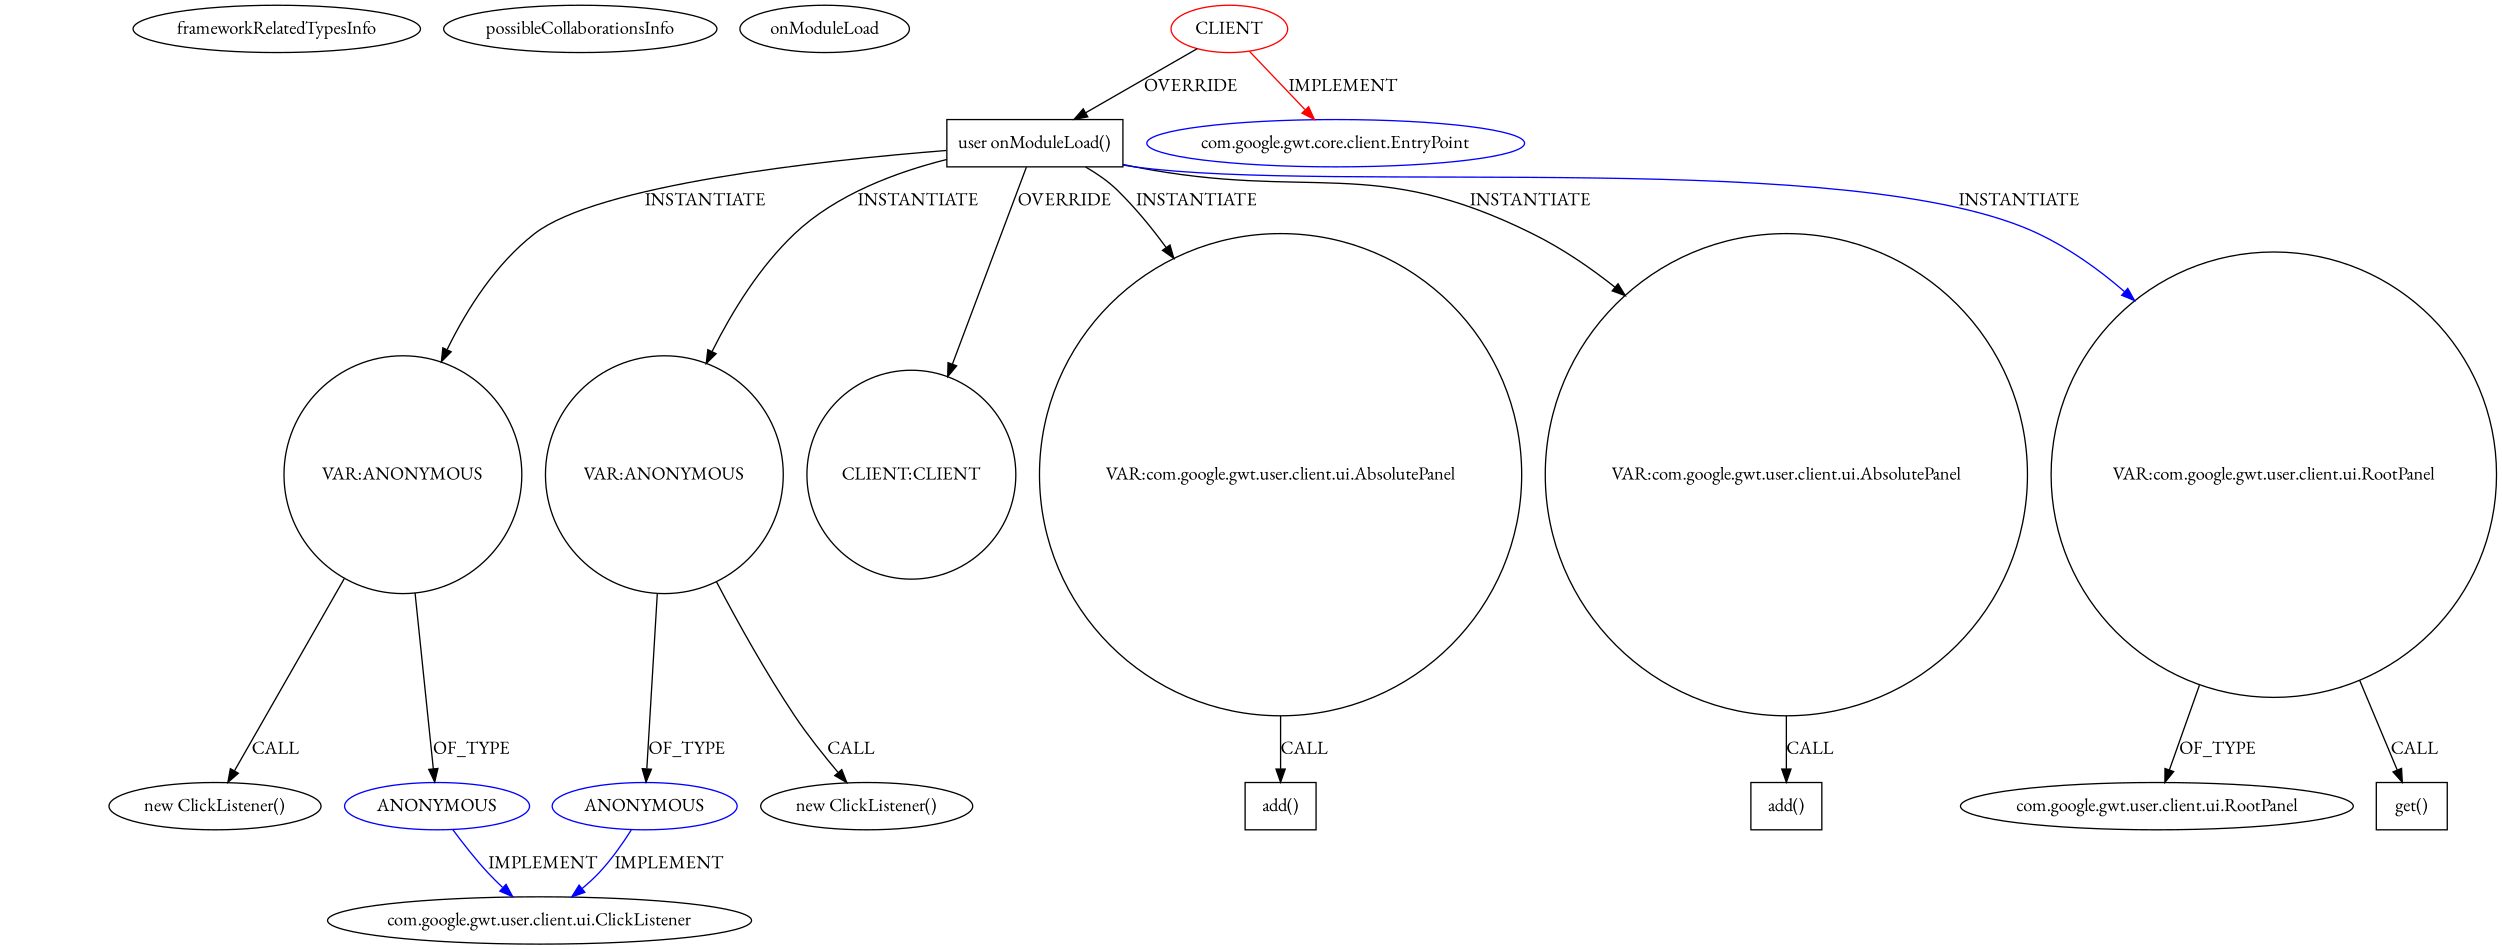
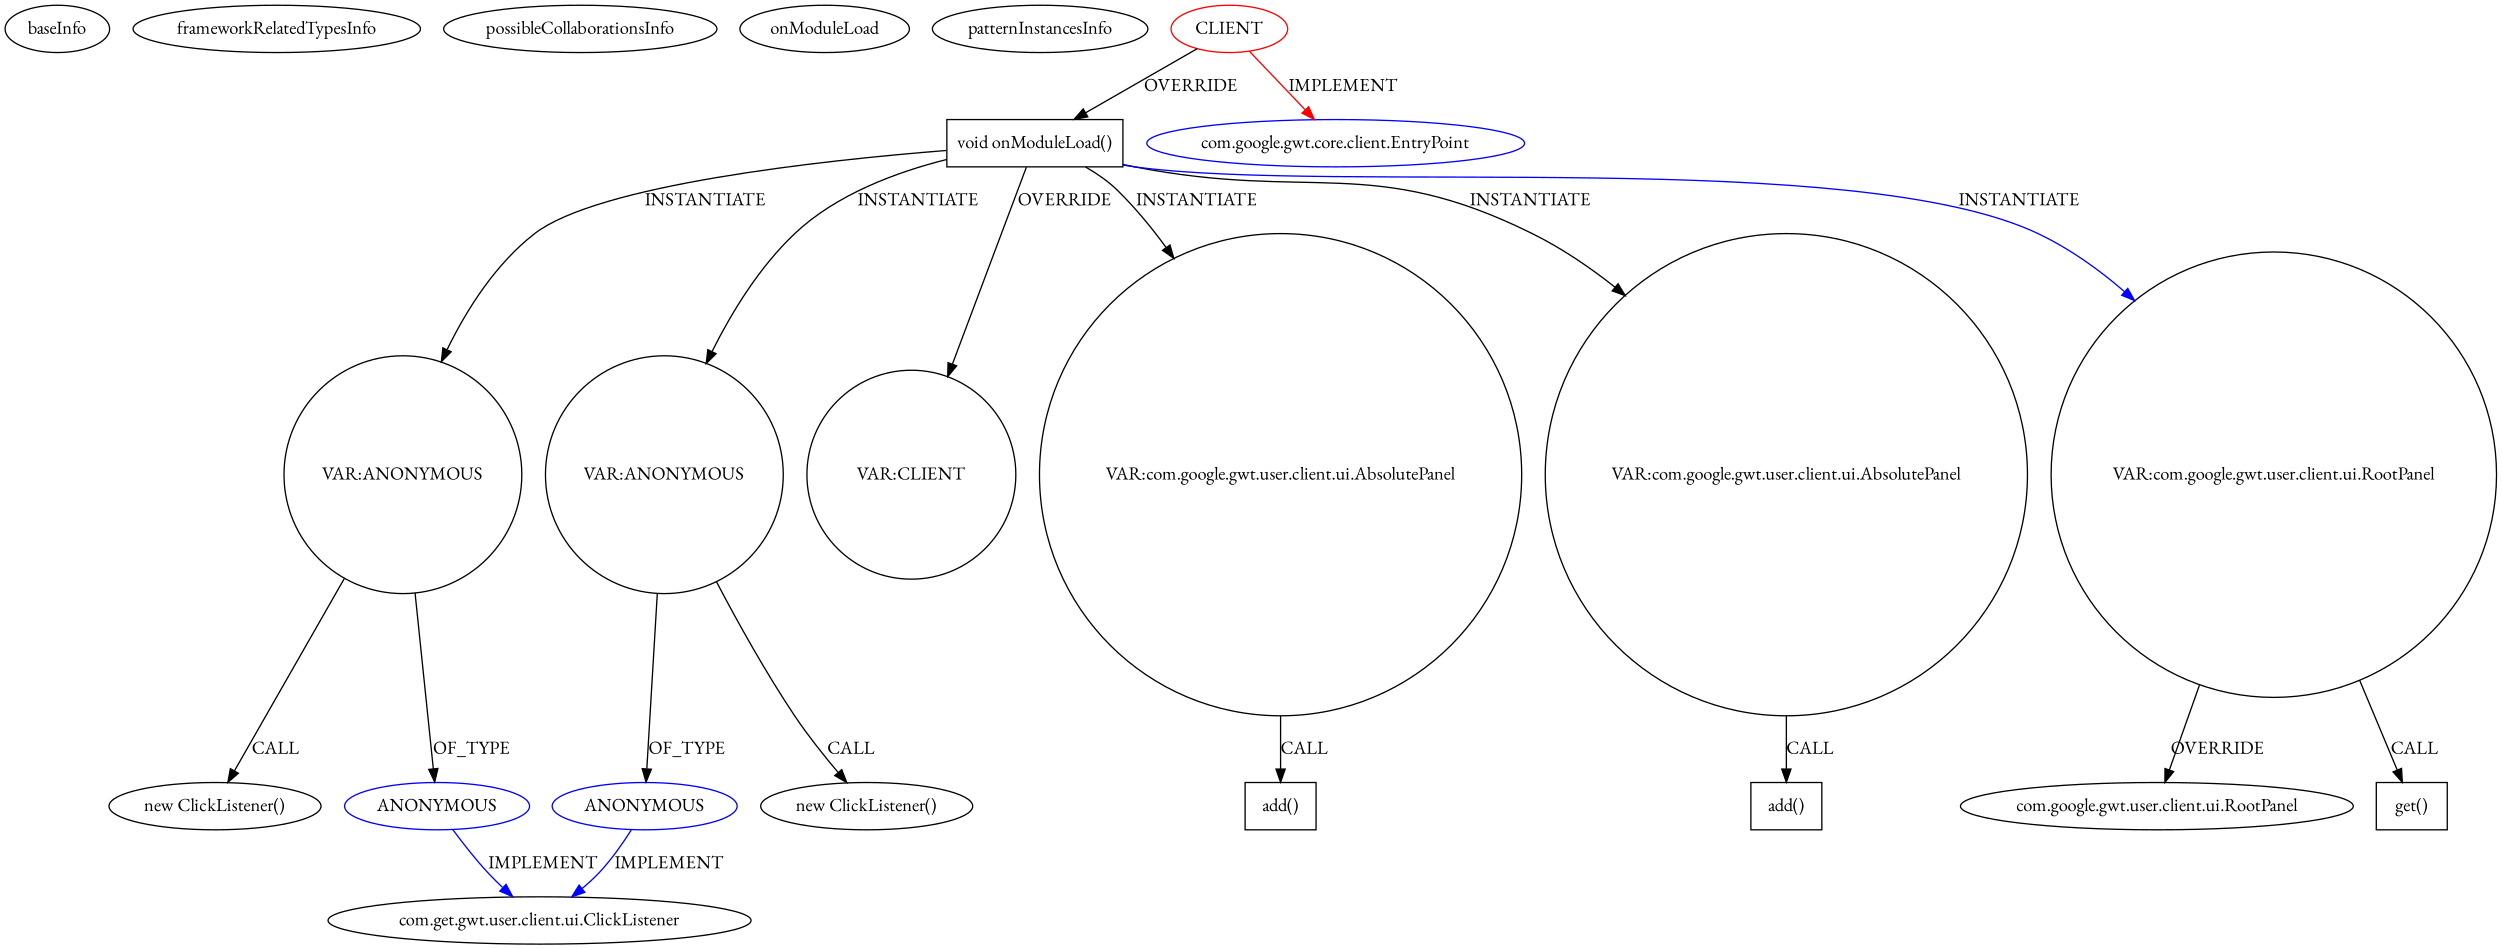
node "baseInfo": added
node "patternInstancesInfo": added
node "user onModuleLoad()": label "user onModuleLoad()" -> "void onModuleLoad()"
node "CLIENT:CLIENT": label "CLIENT:CLIENT" -> "VAR:CLIENT"
edge "VAR:com.google.gwt.user.client.ui.RootPanel" -> "com.google.gwt.user.client.ui.RootPanel": label "OF_TYPE" -> "OVERRIDE"
node "com.google.gwt.user.client.ui.ClickListener": label "com.google.gwt.user.client.ui.ClickListener" -> "com.get.gwt.user.client.ui.ClickListener"
